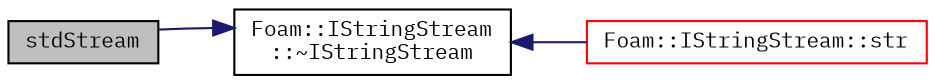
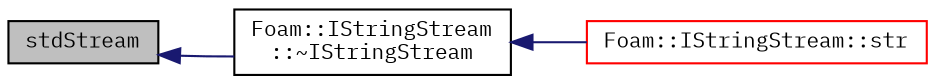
edge "stdStream" -> "Foam::IStringStream ::~IStringStream": reversed
